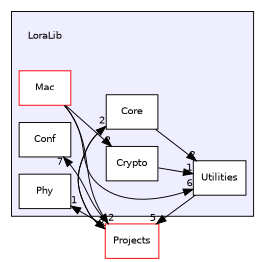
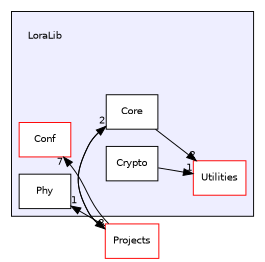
node "Mac": removed
node "Conf": color black -> red
node "Utilities": color black -> red
edge "Utilities" -> "Projects": removed
